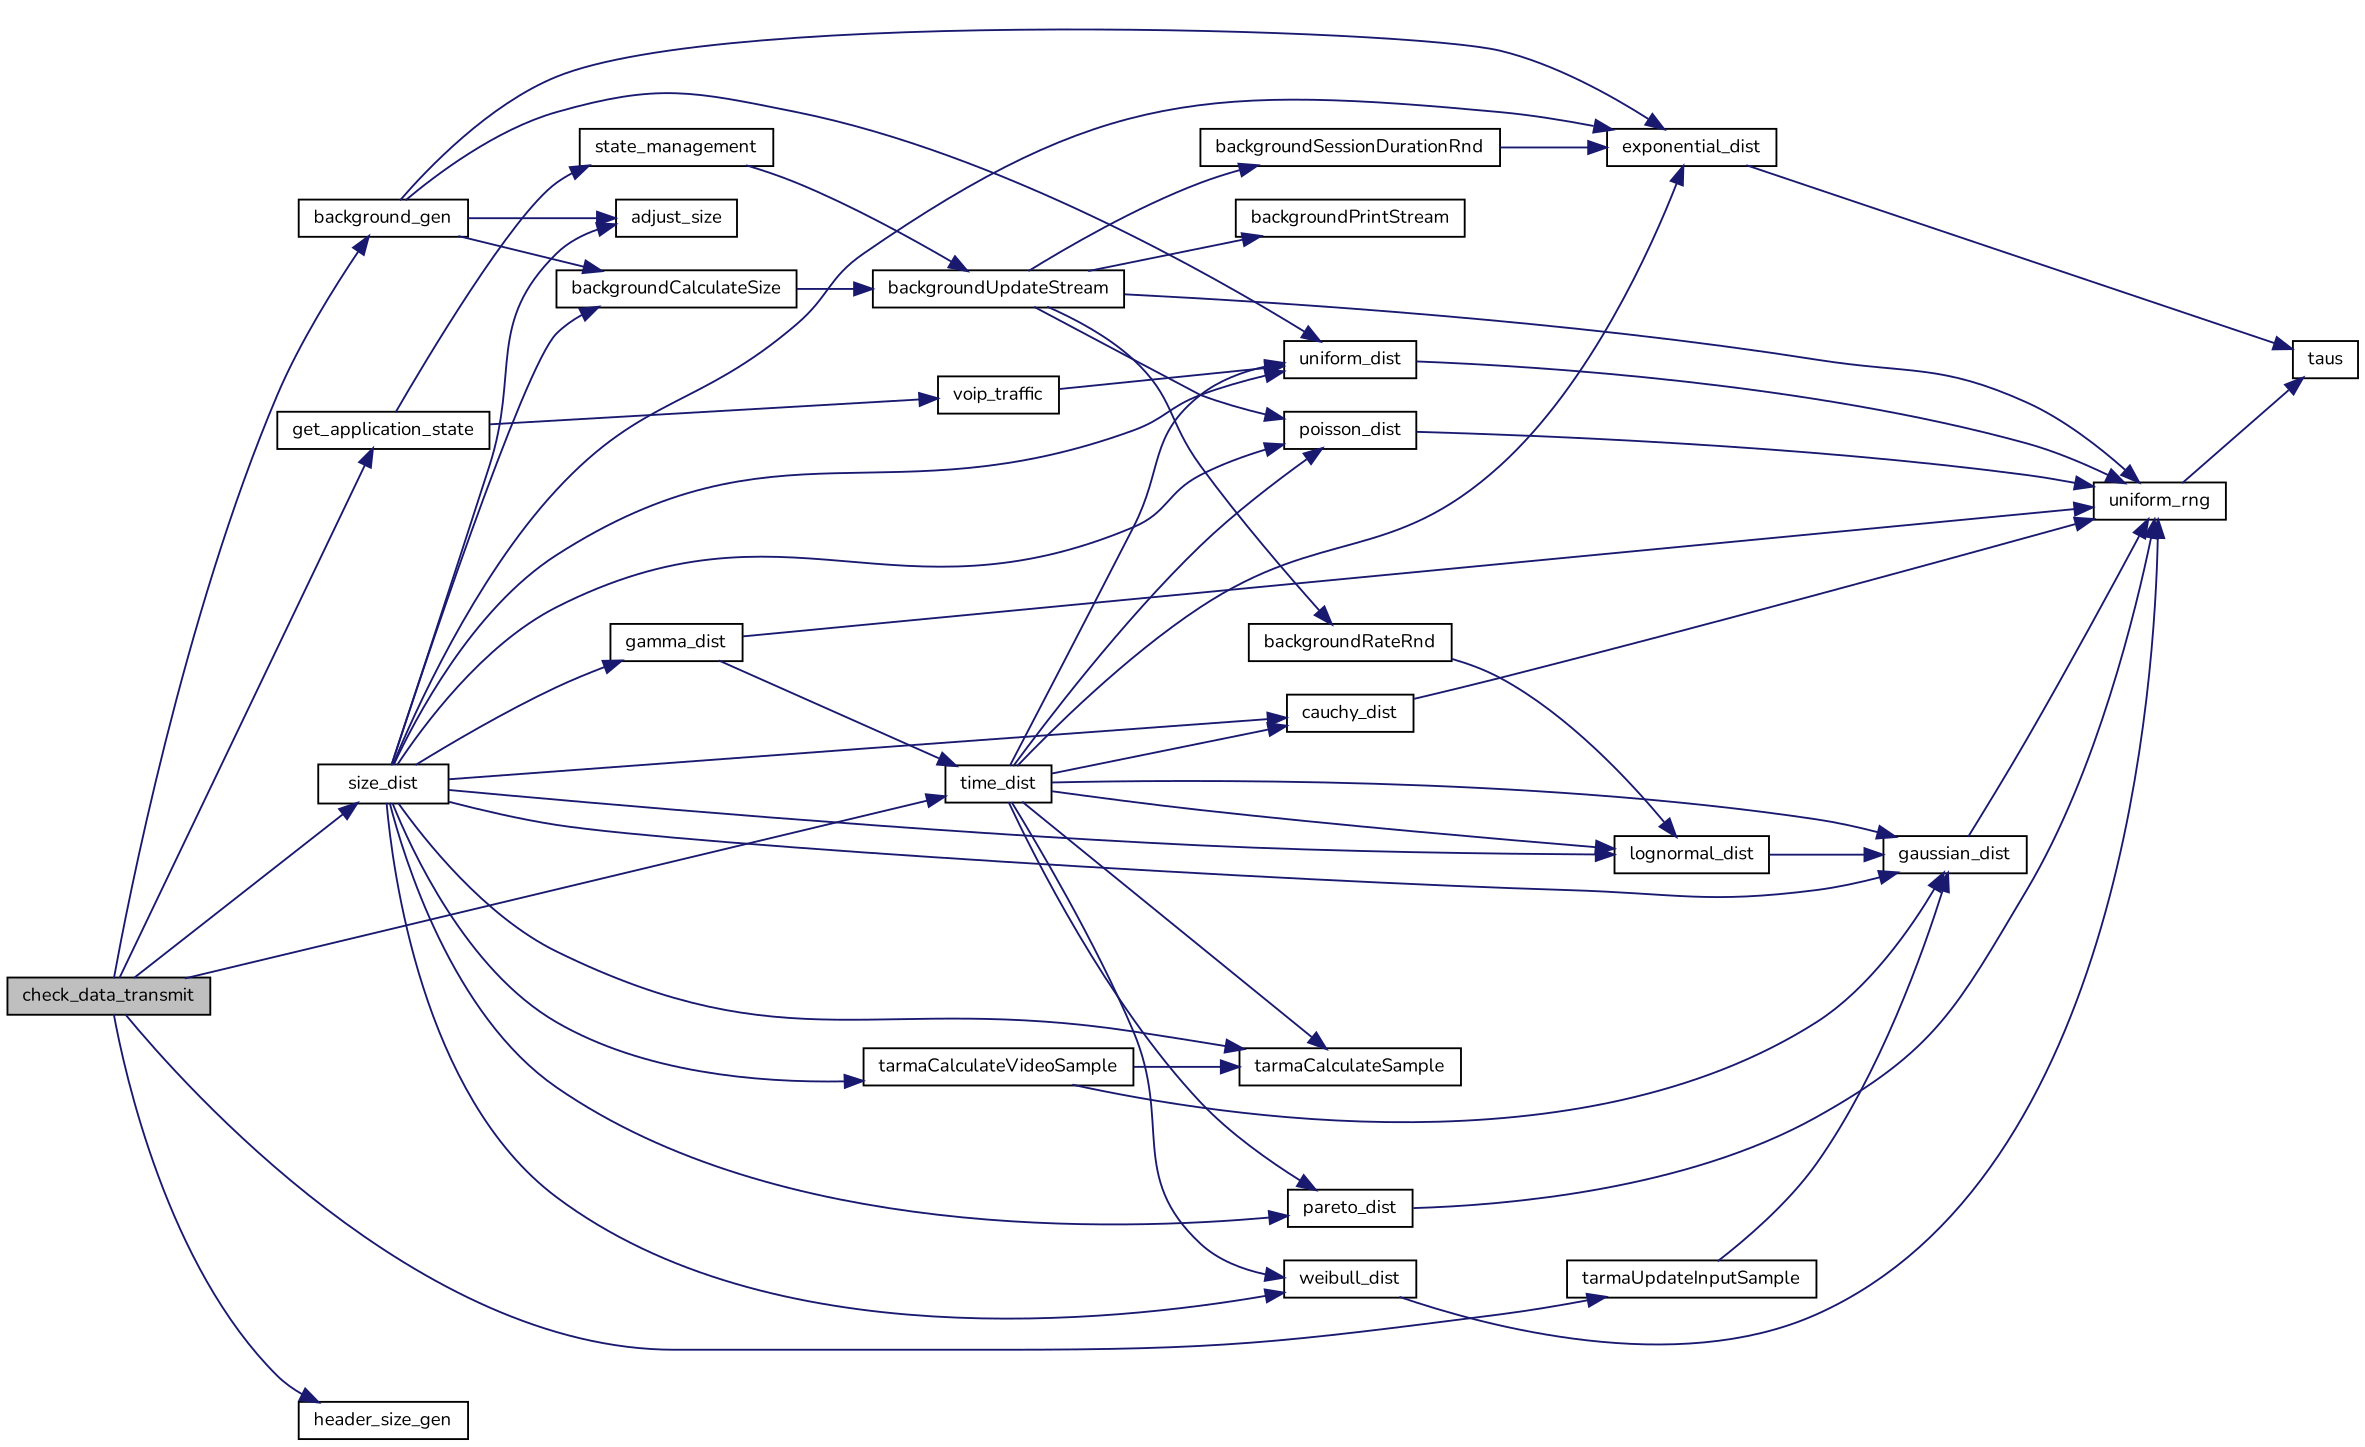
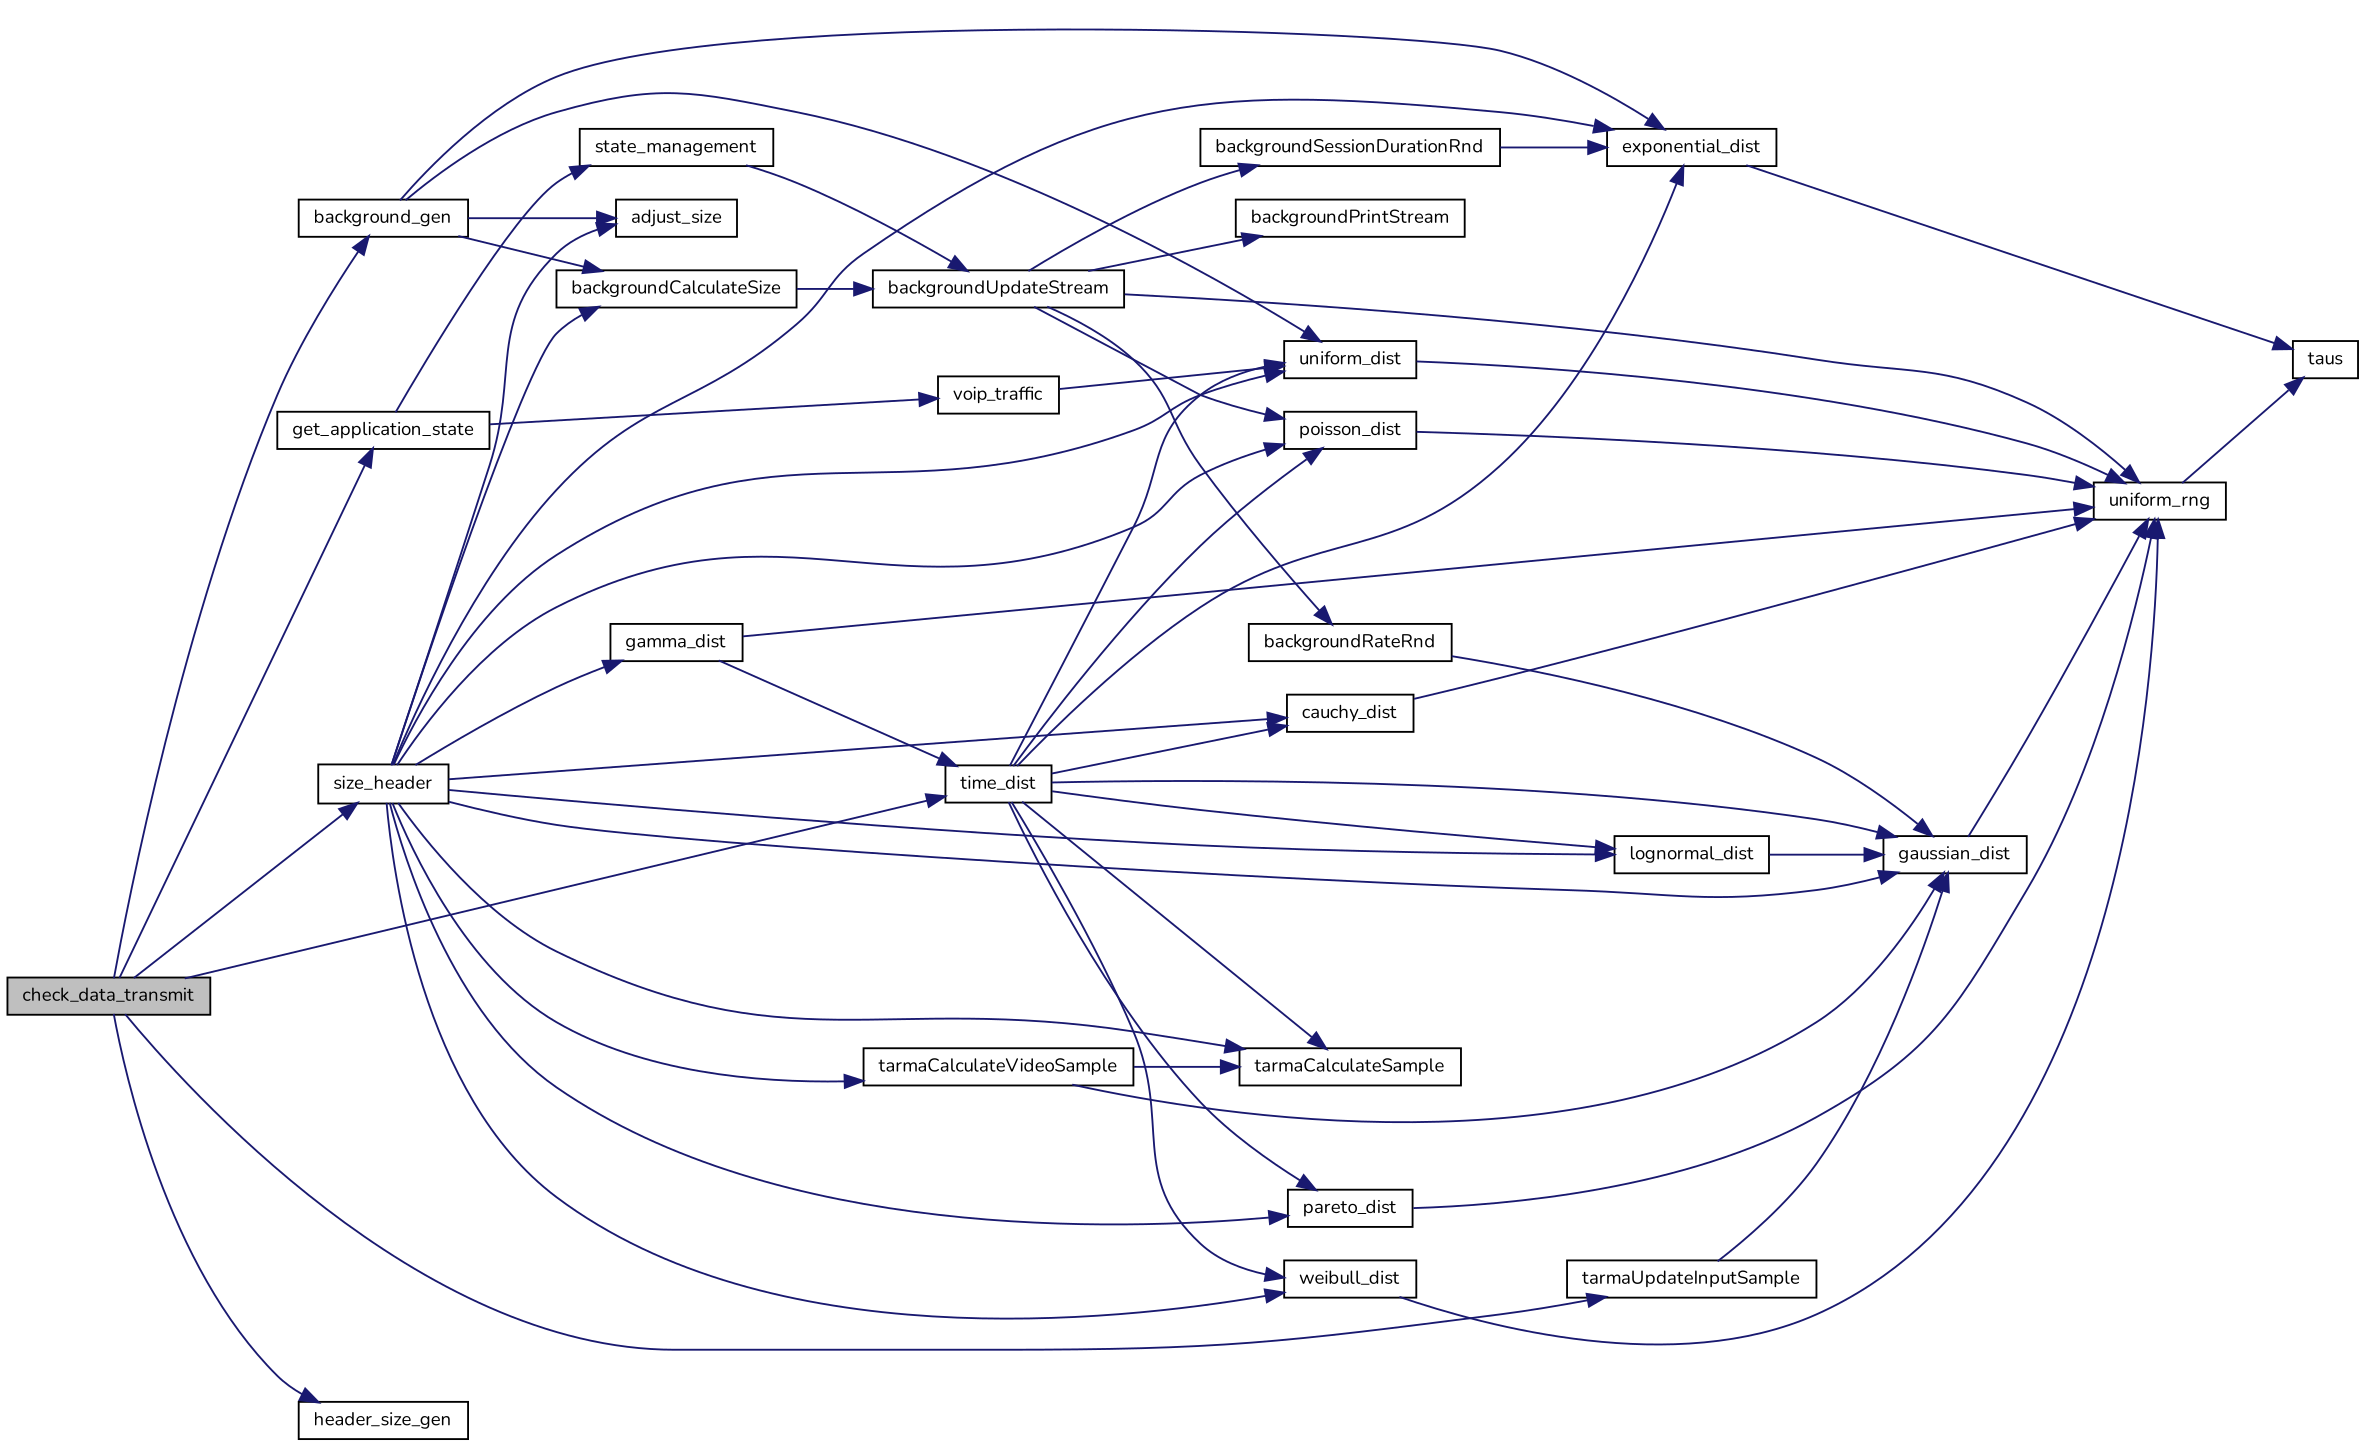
edge "backgroundRateRnd" -> "lognormal_dist": now "backgroundRateRnd" -> "gaussian_dist"
node "size_dist": label "size_dist" -> "size_header"
